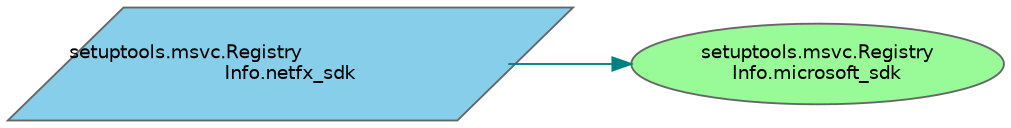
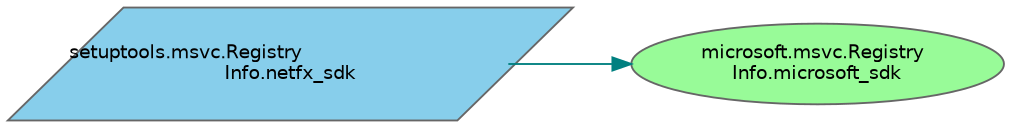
node "setuptools.msvc.Registry Info.microsoft_sdk": label "setuptools.msvc.Registry Info.microsoft_sdk" -> "microsoft.msvc.Registry Info.microsoft_sdk"
